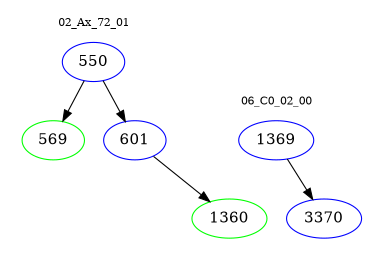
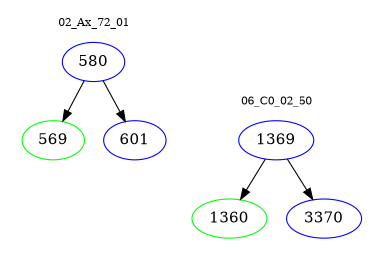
node "550": label "550" -> "580"
cluster "06_C0_02_00": label "06_C0_02_00" -> "06_C0_02_50"
edge "601" -> "1360": now "1369" -> "1360"
